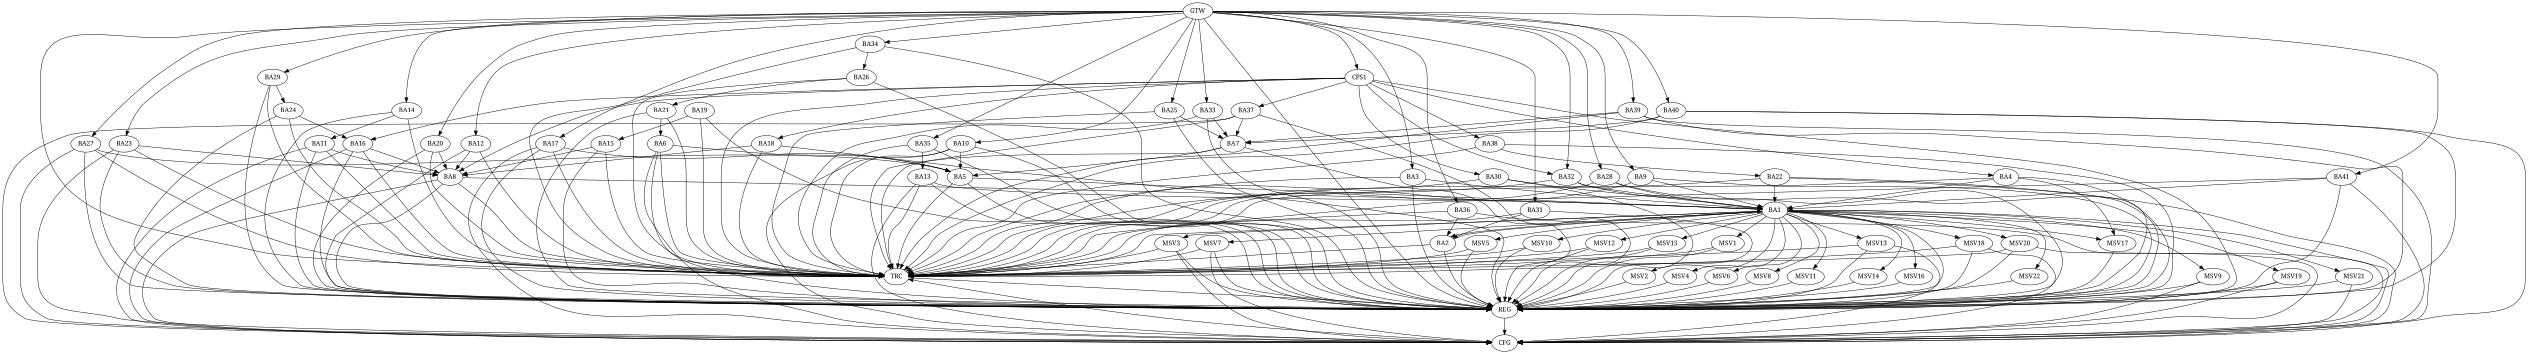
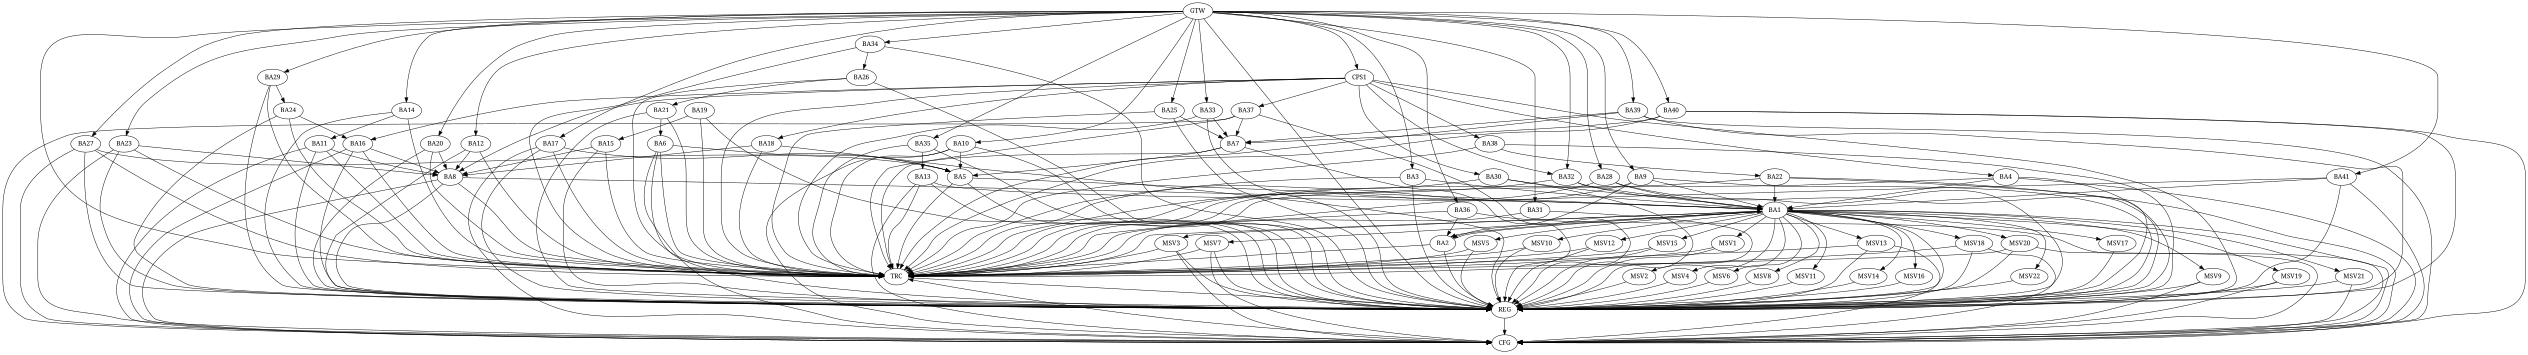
edge "BA4" -> "MSV17": now "BA4" -> "CFG"
edge "BA31" -> "BA2": now "BA9" -> "BA2"
